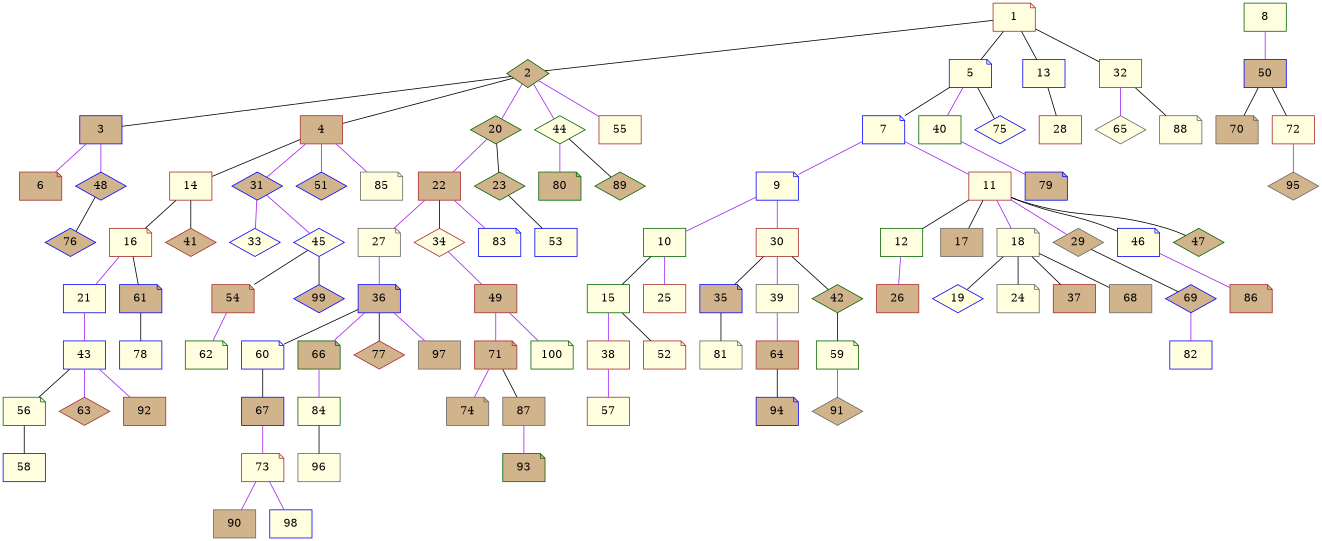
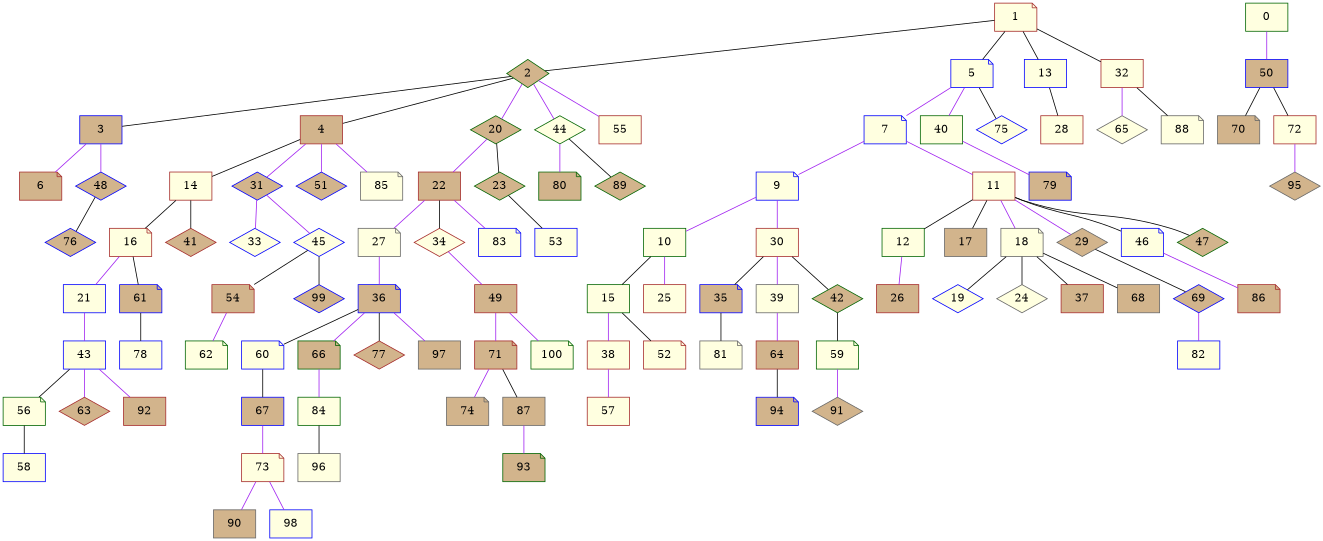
node "8": label "8" -> "0"
edge "5" -- "7": color black -> purple
node "24": shape note -> diamond
